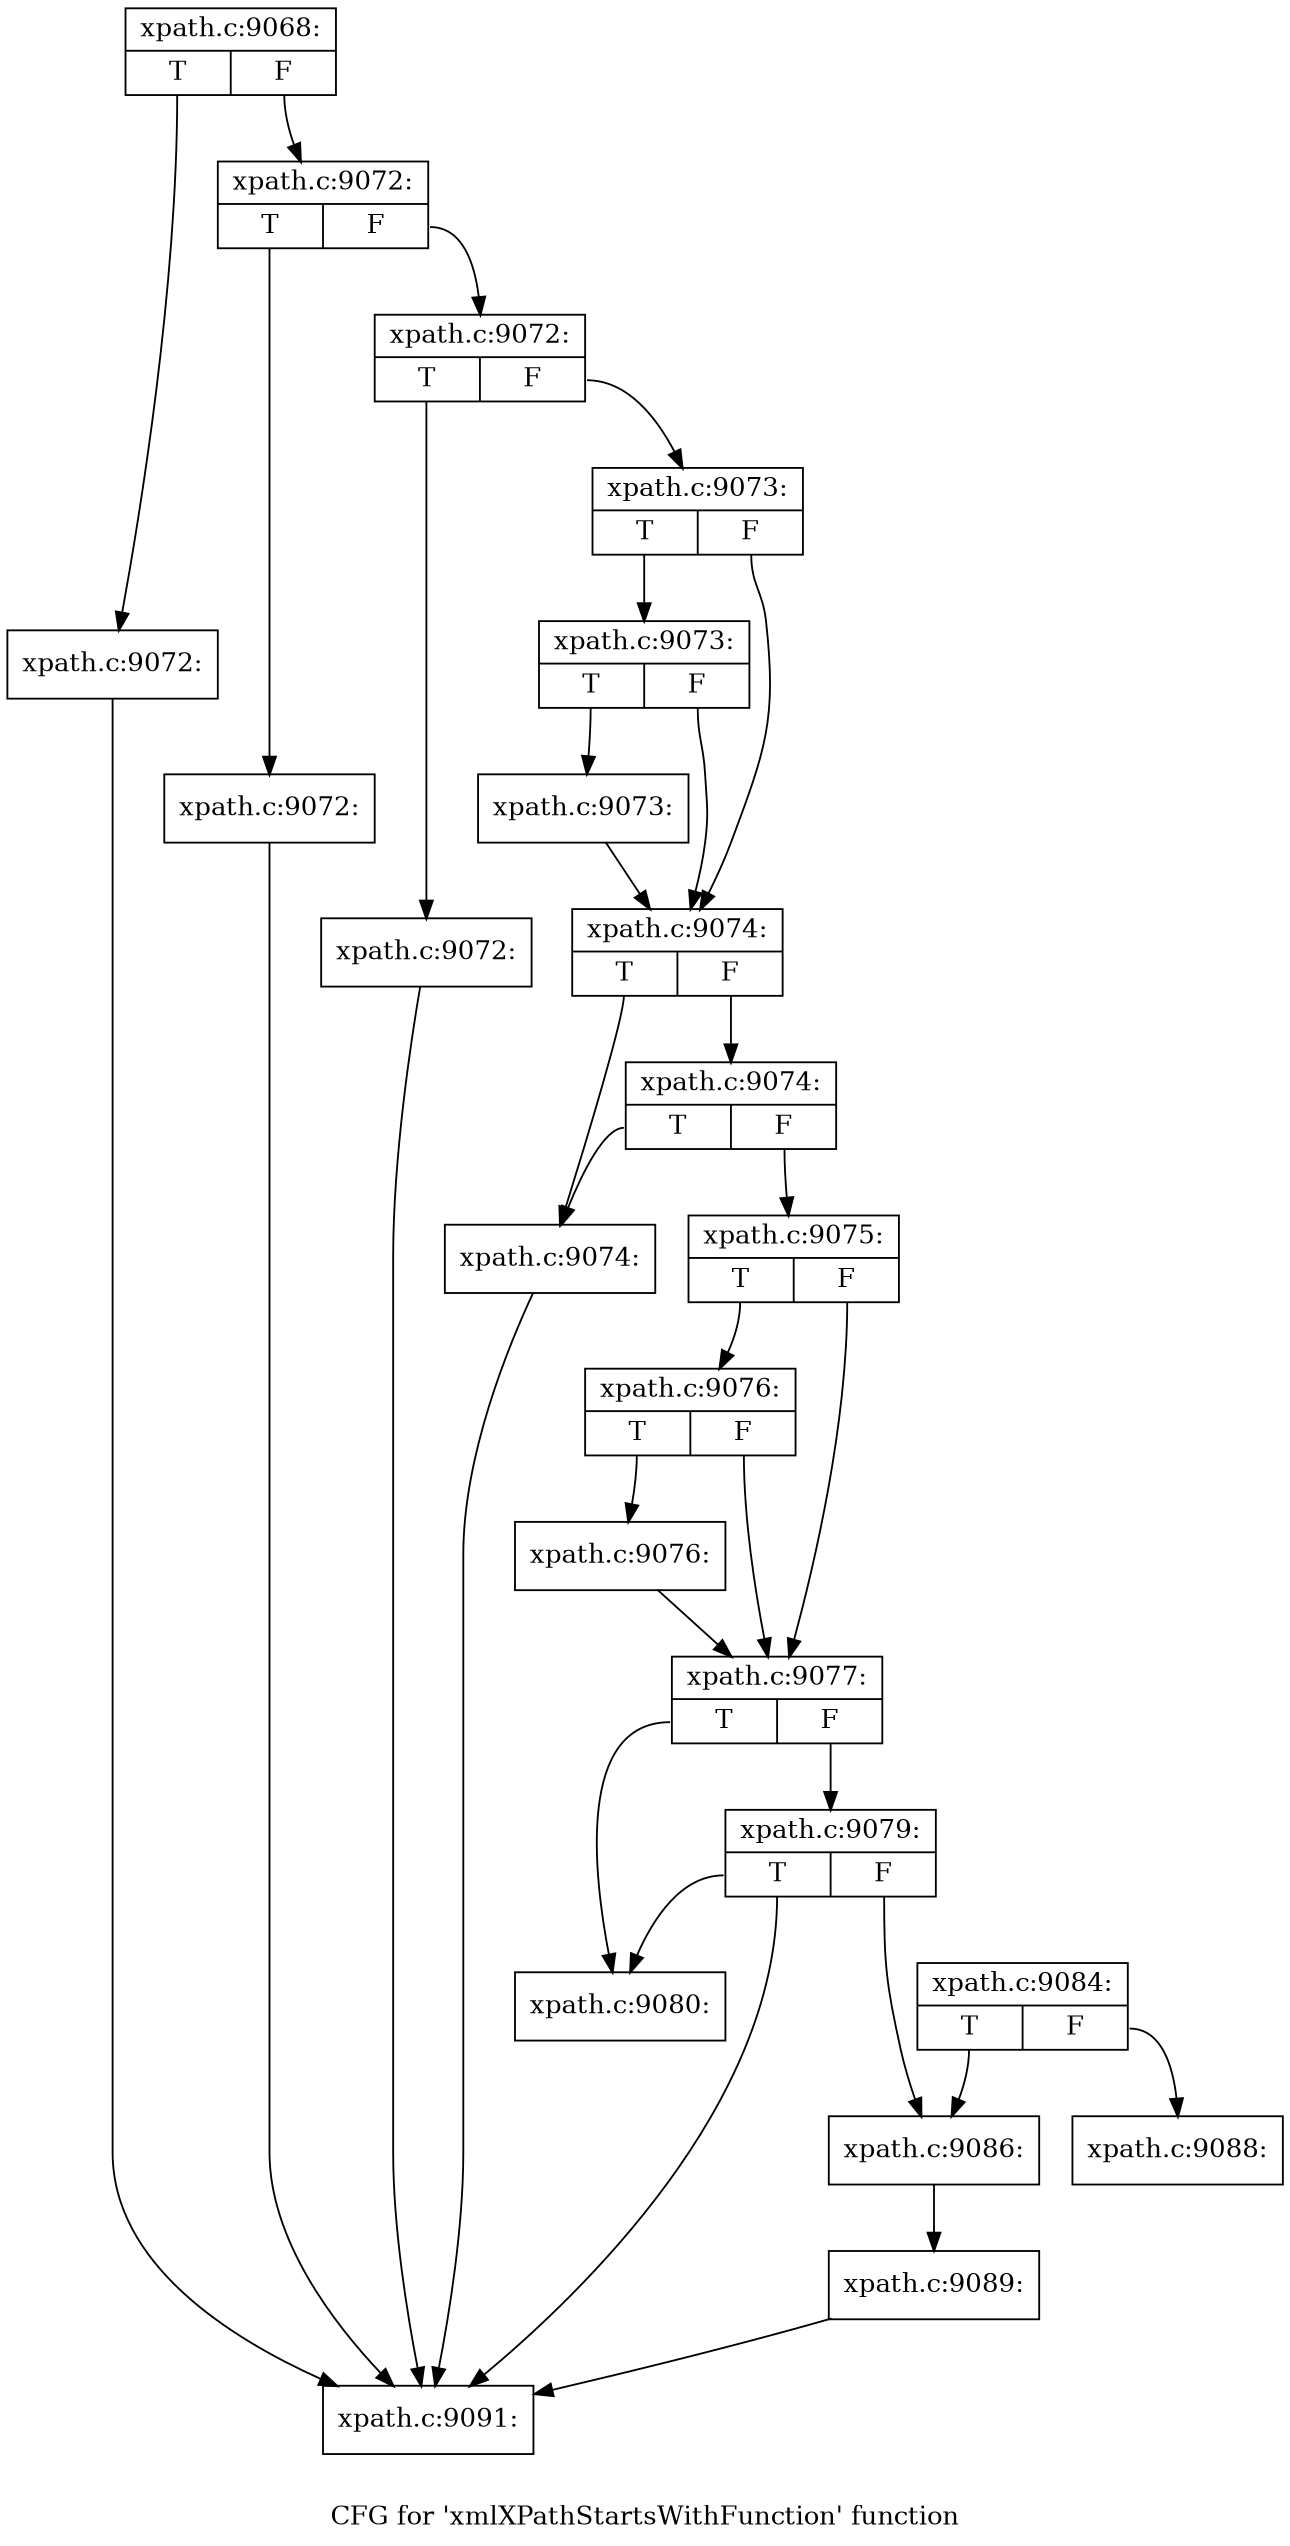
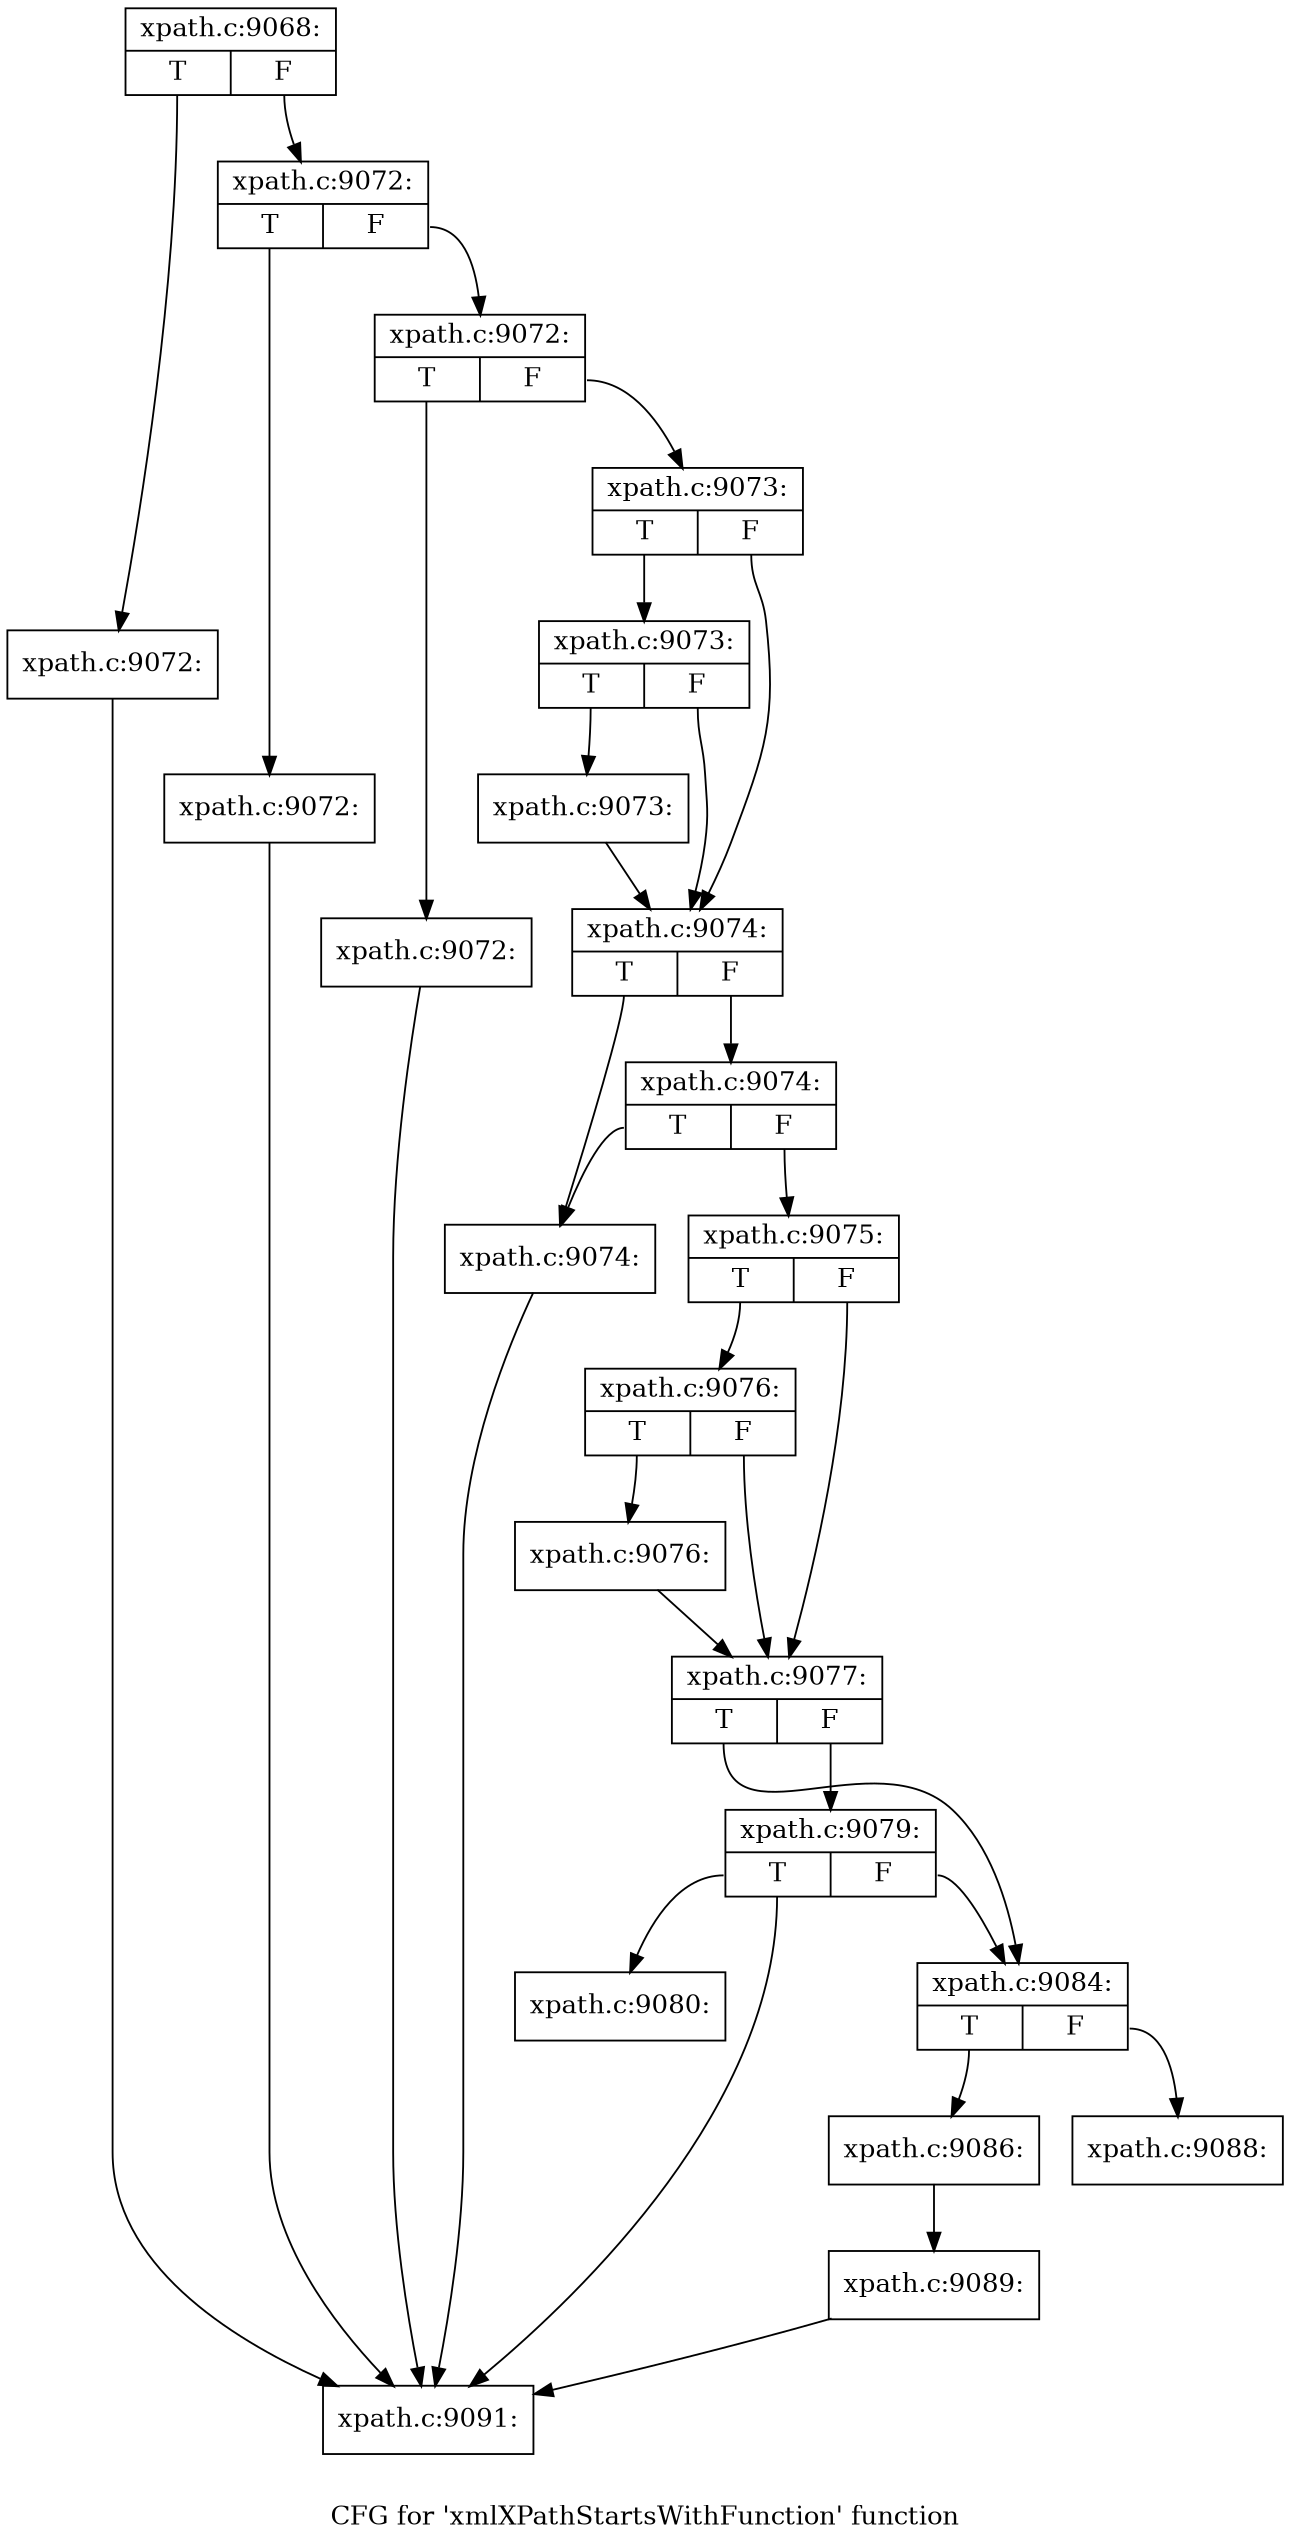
edge "xpath.c:9077:" -> "xpath.c:9080:": now "xpath.c:9077:" -> "xpath.c:9084:"
edge "xpath.c:9079:" -> "xpath.c:9086:": now "xpath.c:9079:" -> "xpath.c:9084:"
